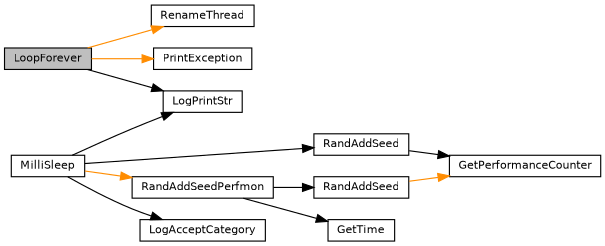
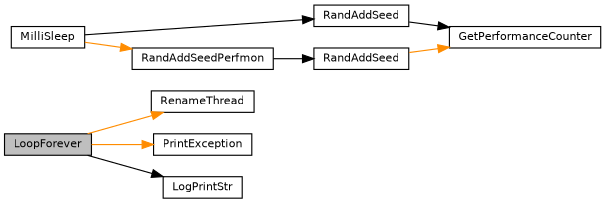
edge "MilliSleep" -> "LogPrintStr": removed
node "LogAcceptCategory": removed
node "GetTime": removed
